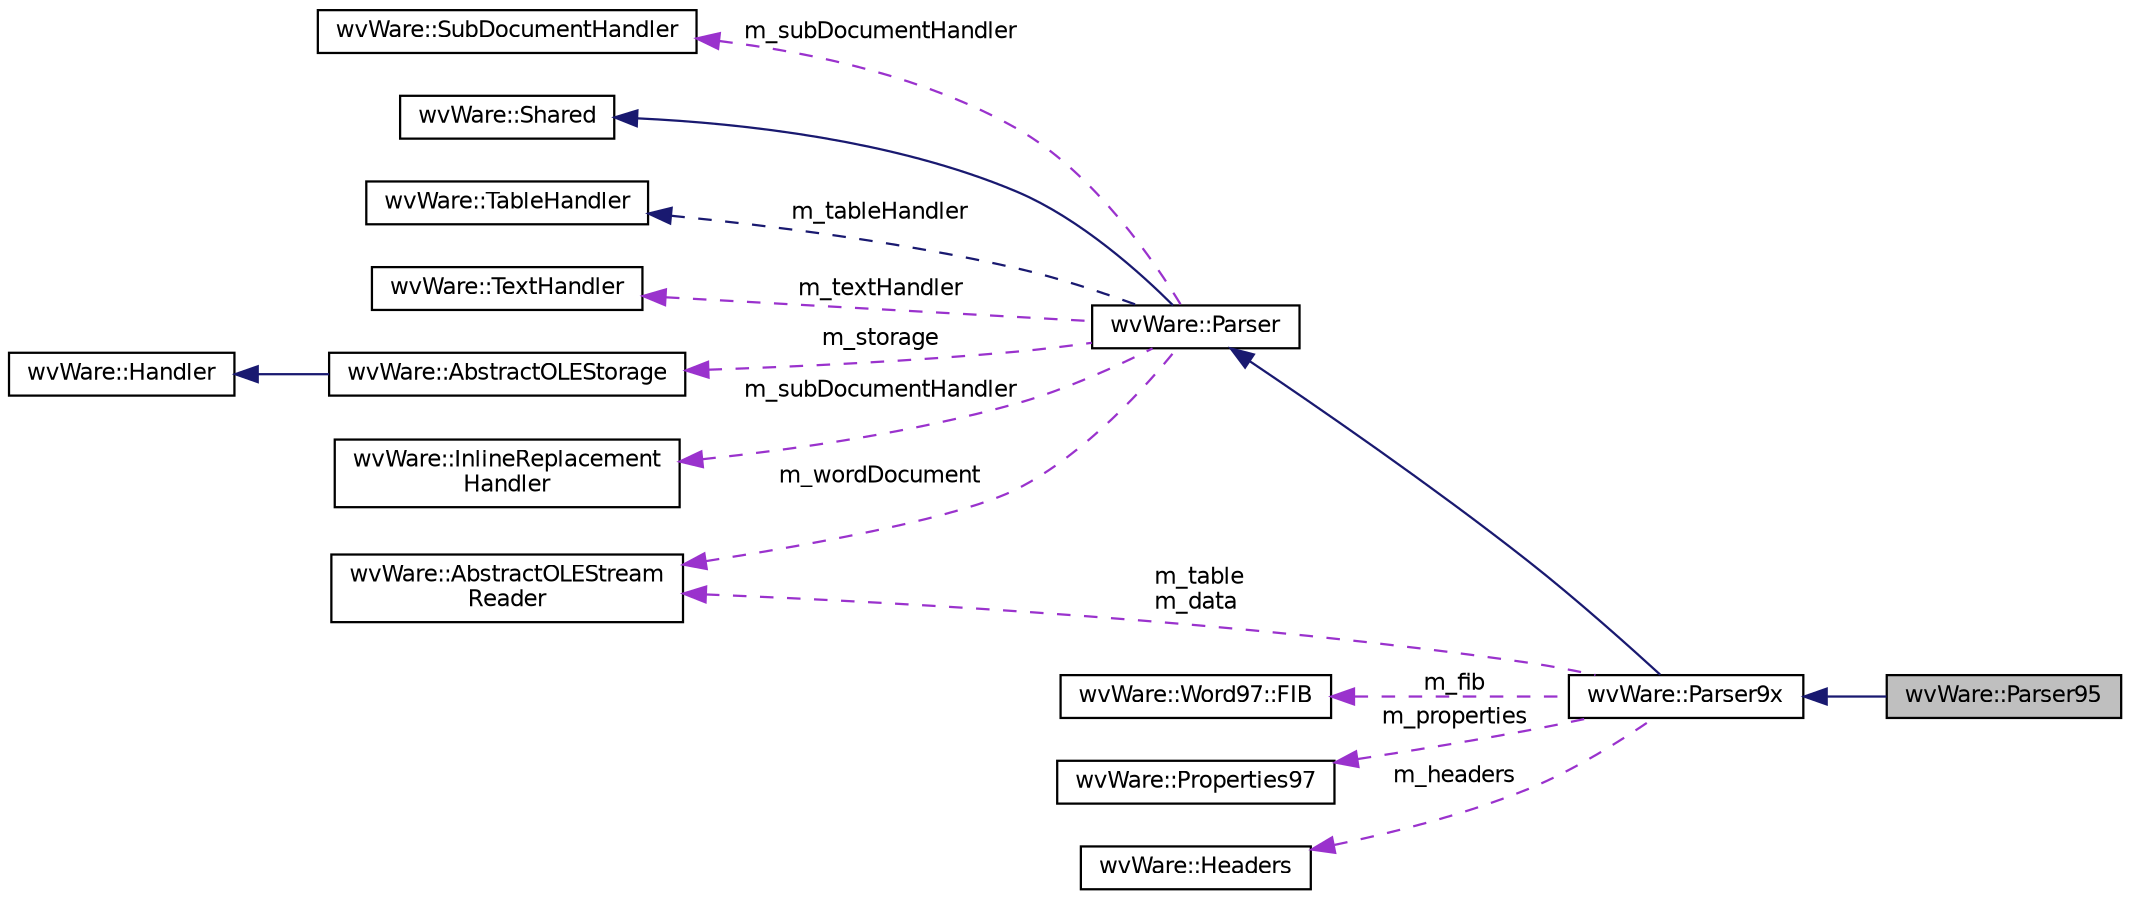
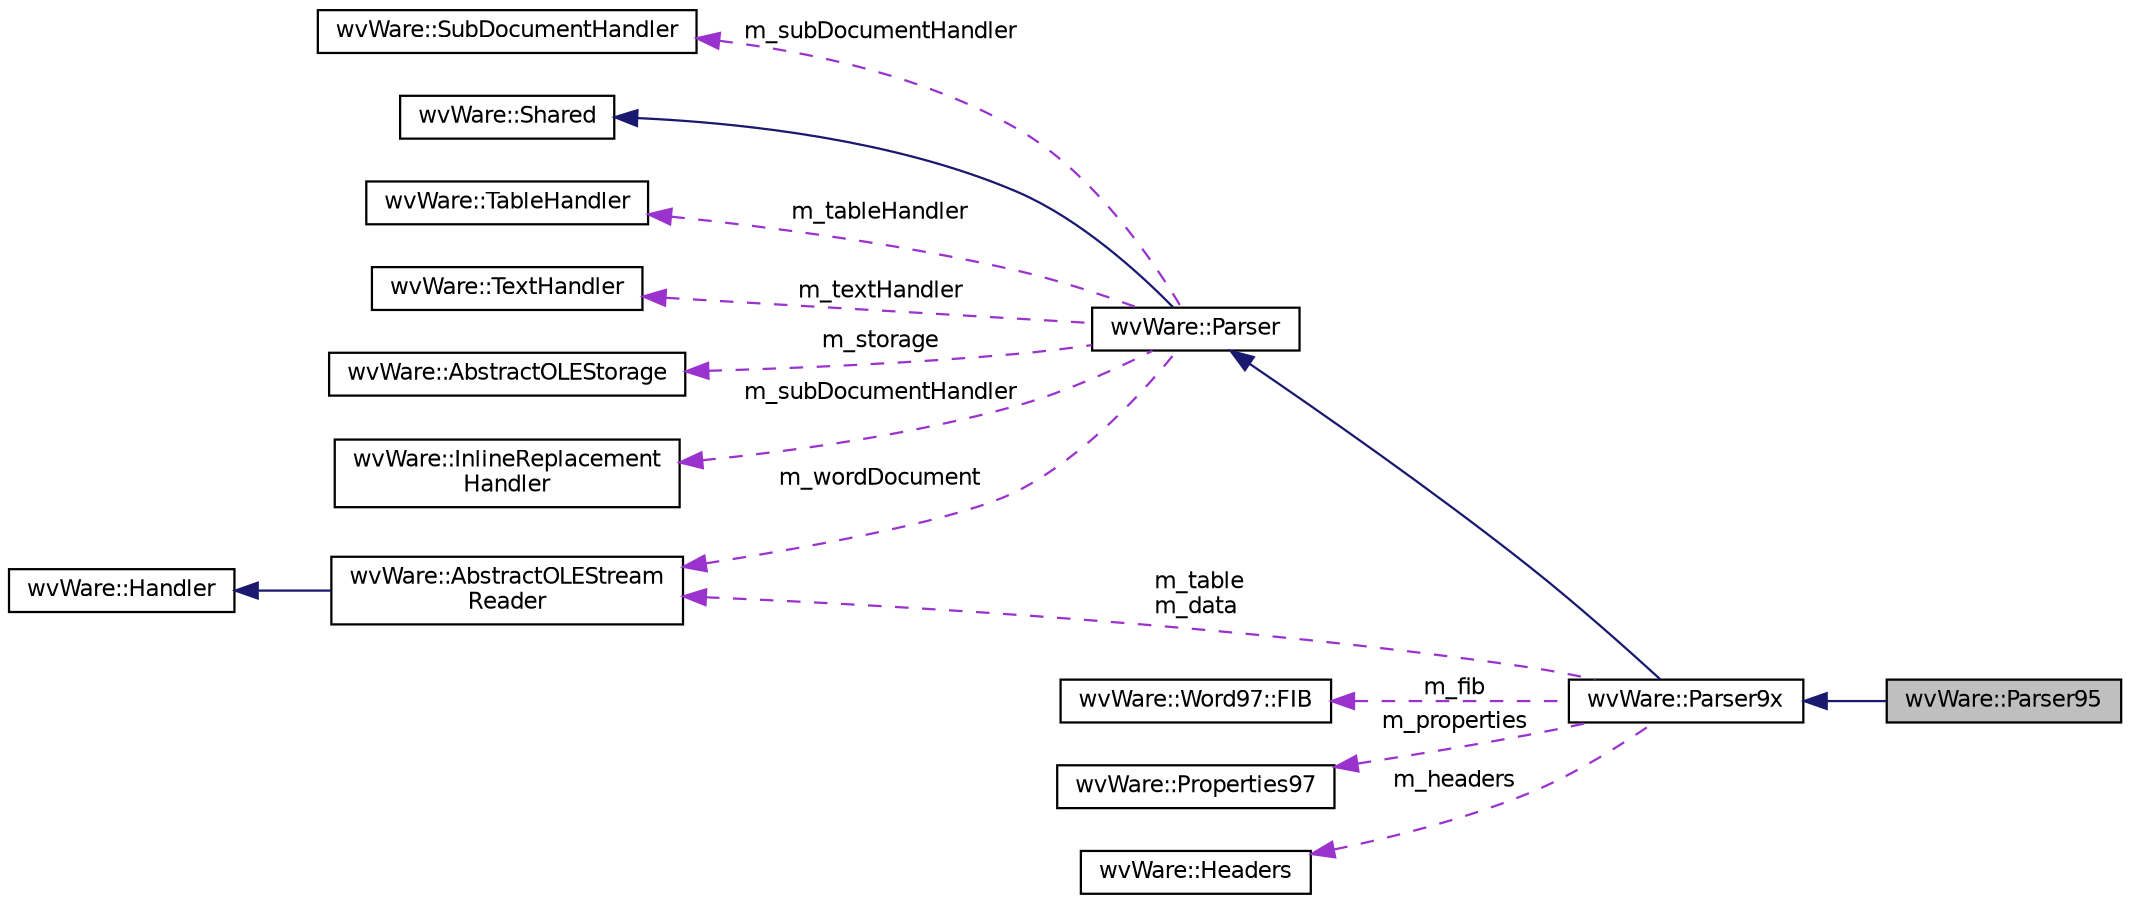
edge "wvWare::Parser" -> "wvWare::TableHandler": color midnightblue -> darkorchid3
edge "wvWare::AbstractOLEStorage" -> "wvWare::Handler": now "wvWare::AbstractOLEStream Reader" -> "wvWare::Handler"
